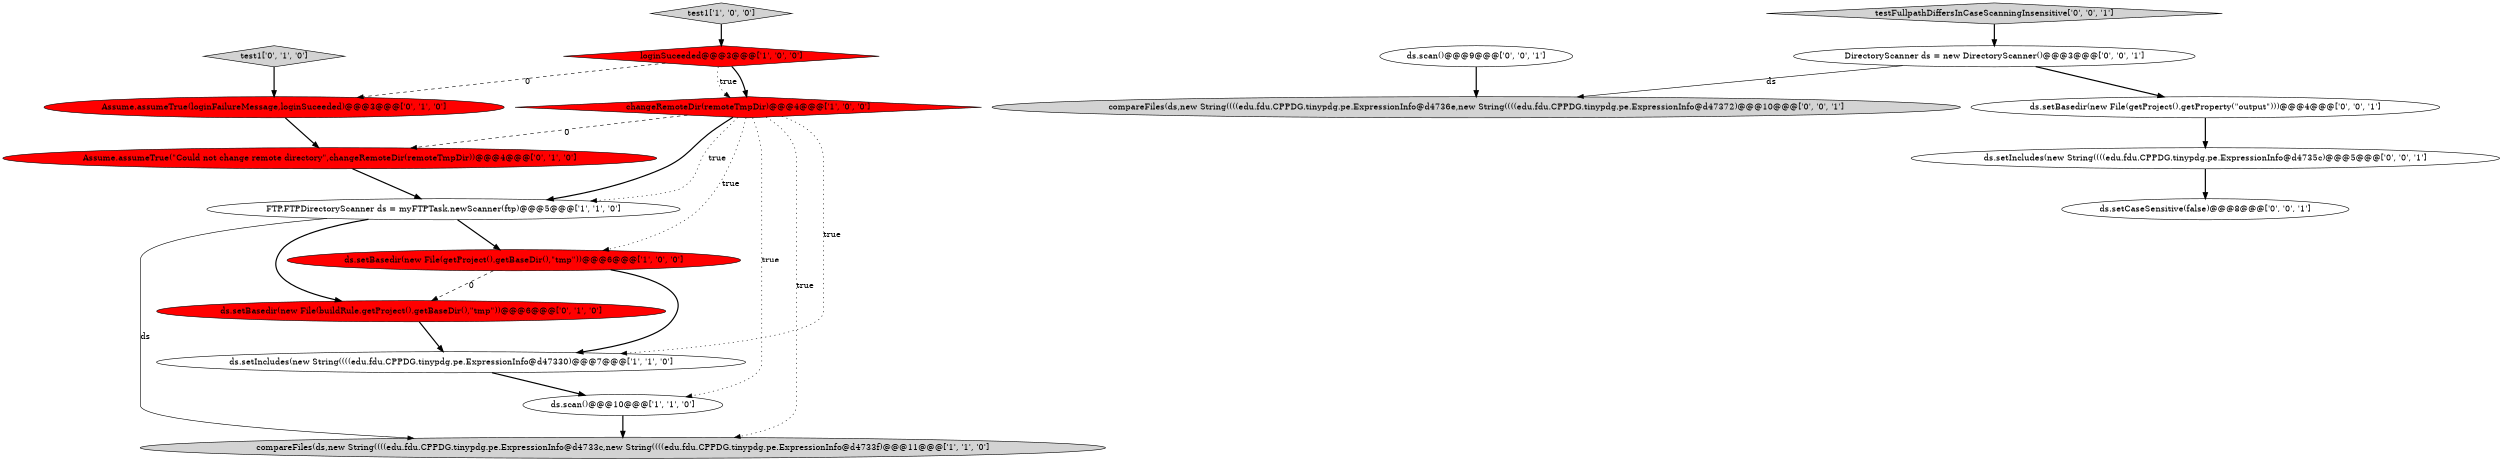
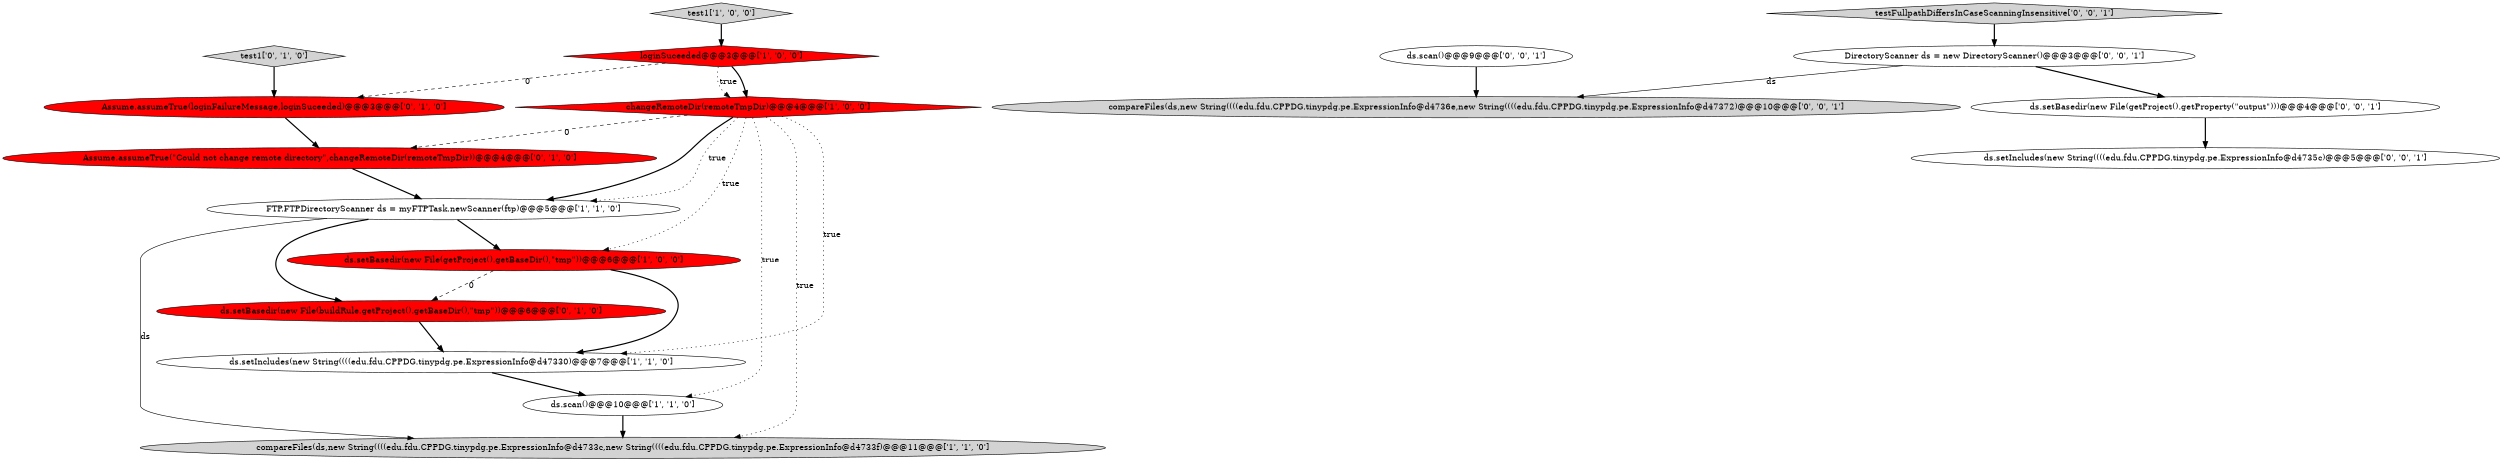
node "ds.setCaseSensitive(false)@@@8@@@['0', '0', '1']": removed
